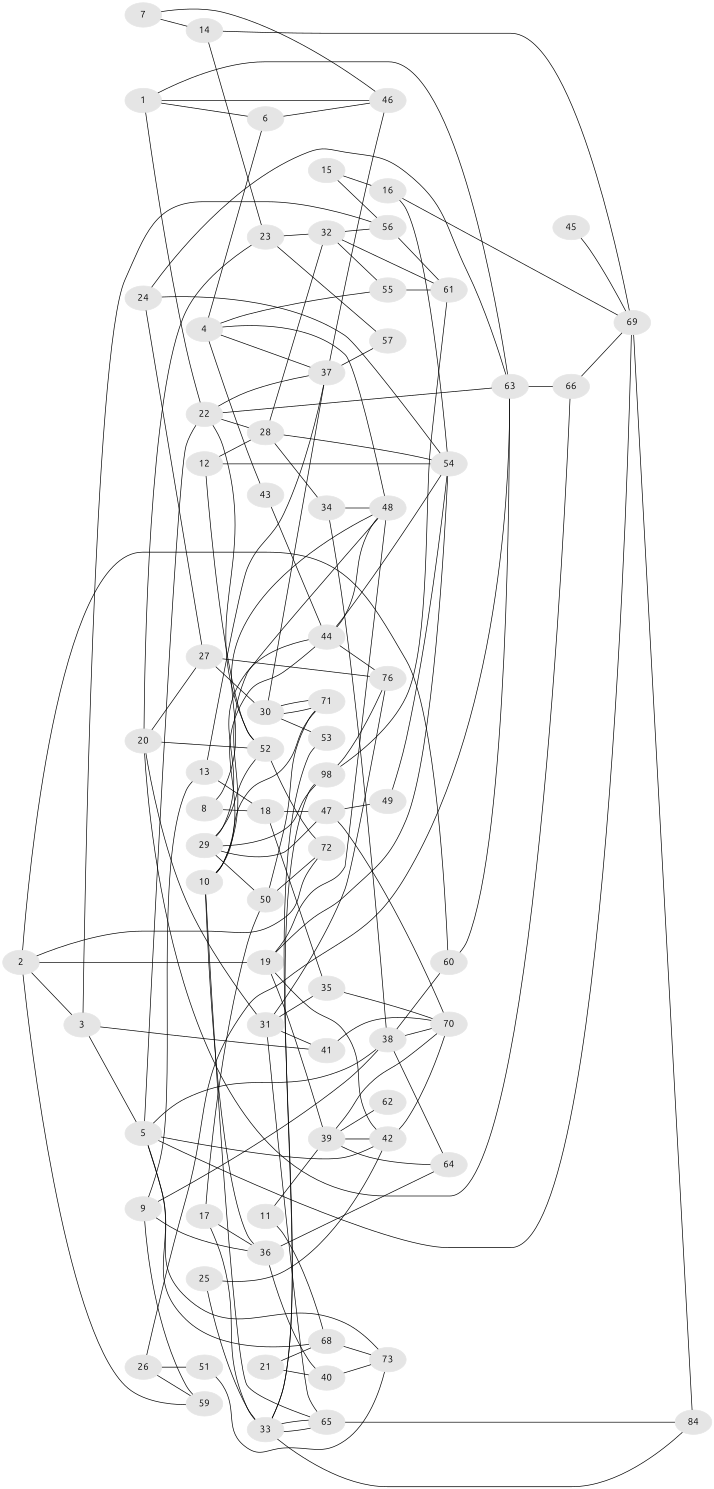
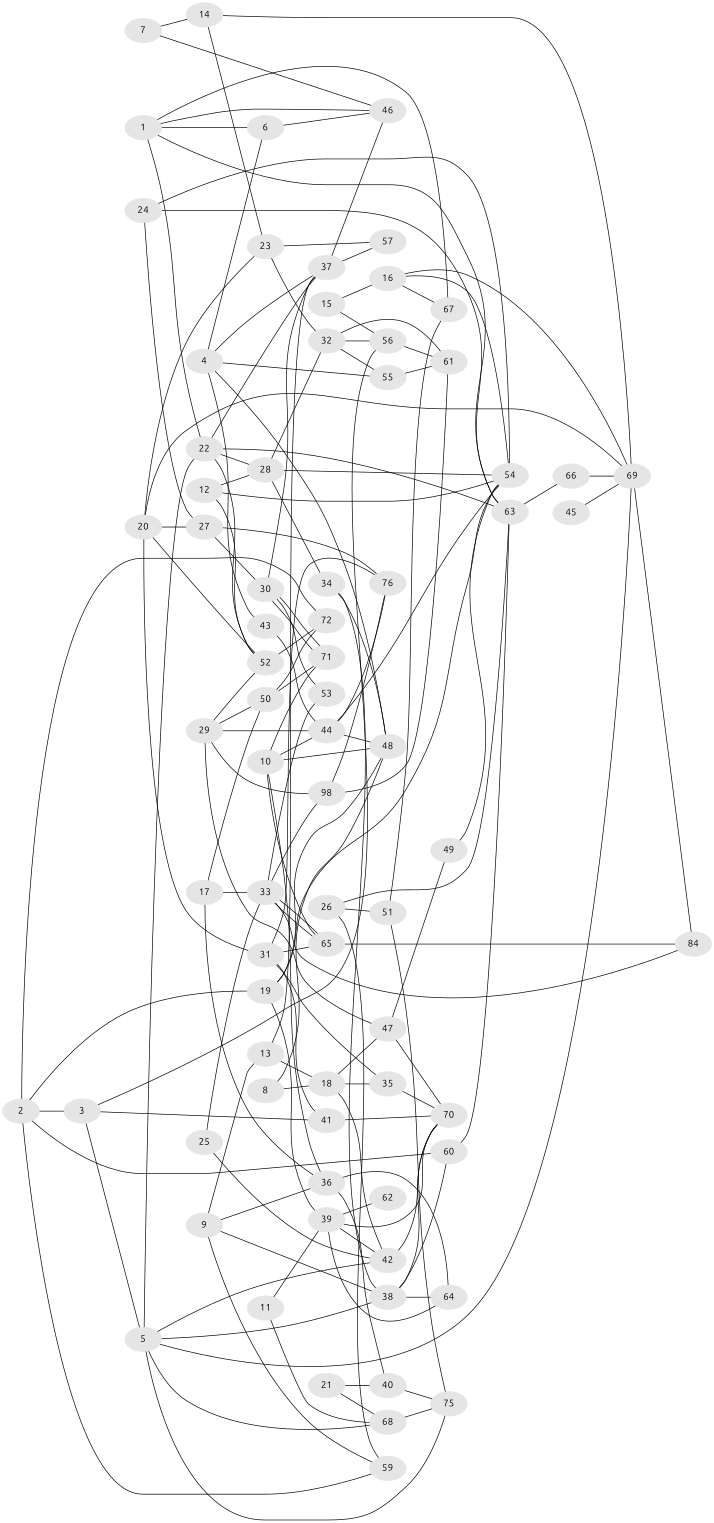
node "67": added
edge "19" -- "42": now "18" -- "42"
edge "66" -- "20": now "69" -- "20"
node "73": label "73" -> "75"
